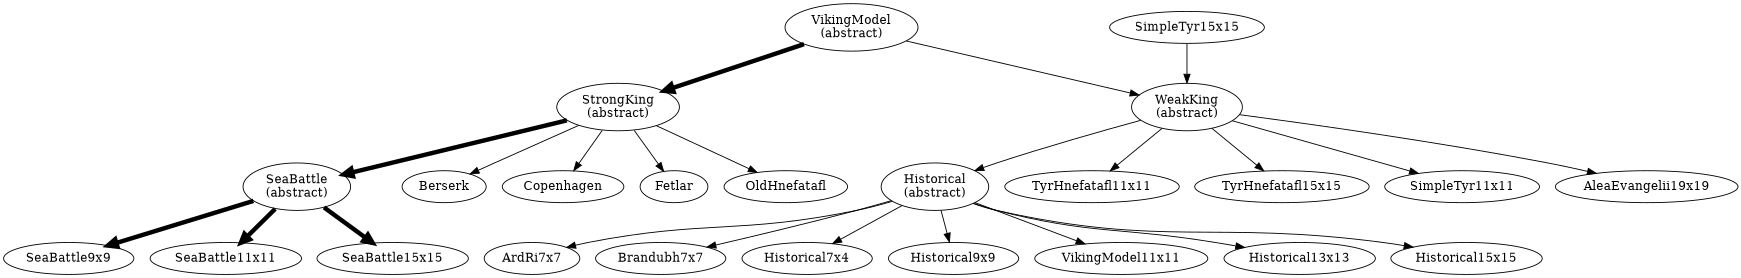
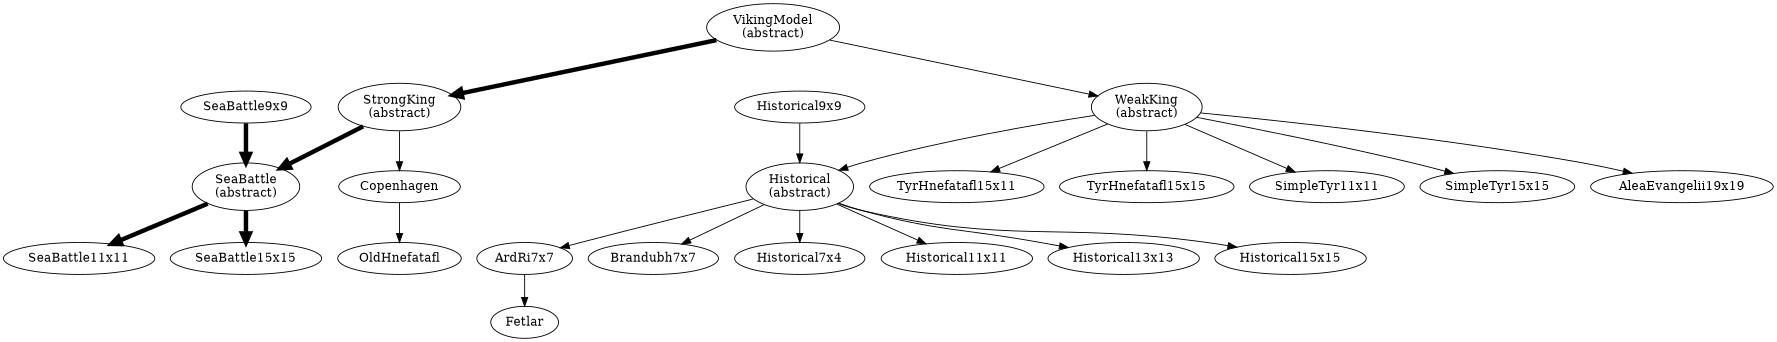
edge "SimpleTyr15x15" -> "WeakKing (abstract)": reversed
edge "StrongKing (abstract)" -> "Fetlar": now "ArdRi7x7" -> "Fetlar"
edge "StrongKing (abstract)" -> "OldHnefatafl": now "Copenhagen" -> "OldHnefatafl"
node "Berserk": removed
node "TyrHnefatafl11x11": label "TyrHnefatafl11x11" -> "TyrHnefatafl15x11"
edge "SeaBattle (abstract)" -> "SeaBattle9x9": reversed
edge "Historical (abstract)" -> "Historical9x9": reversed
node "VikingModel11x11": label "VikingModel11x11" -> "Historical11x11"
